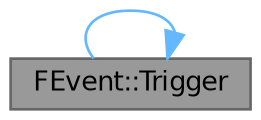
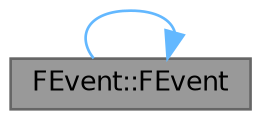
node "FEvent::Trigger": label "FEvent::Trigger" -> "FEvent::FEvent"
